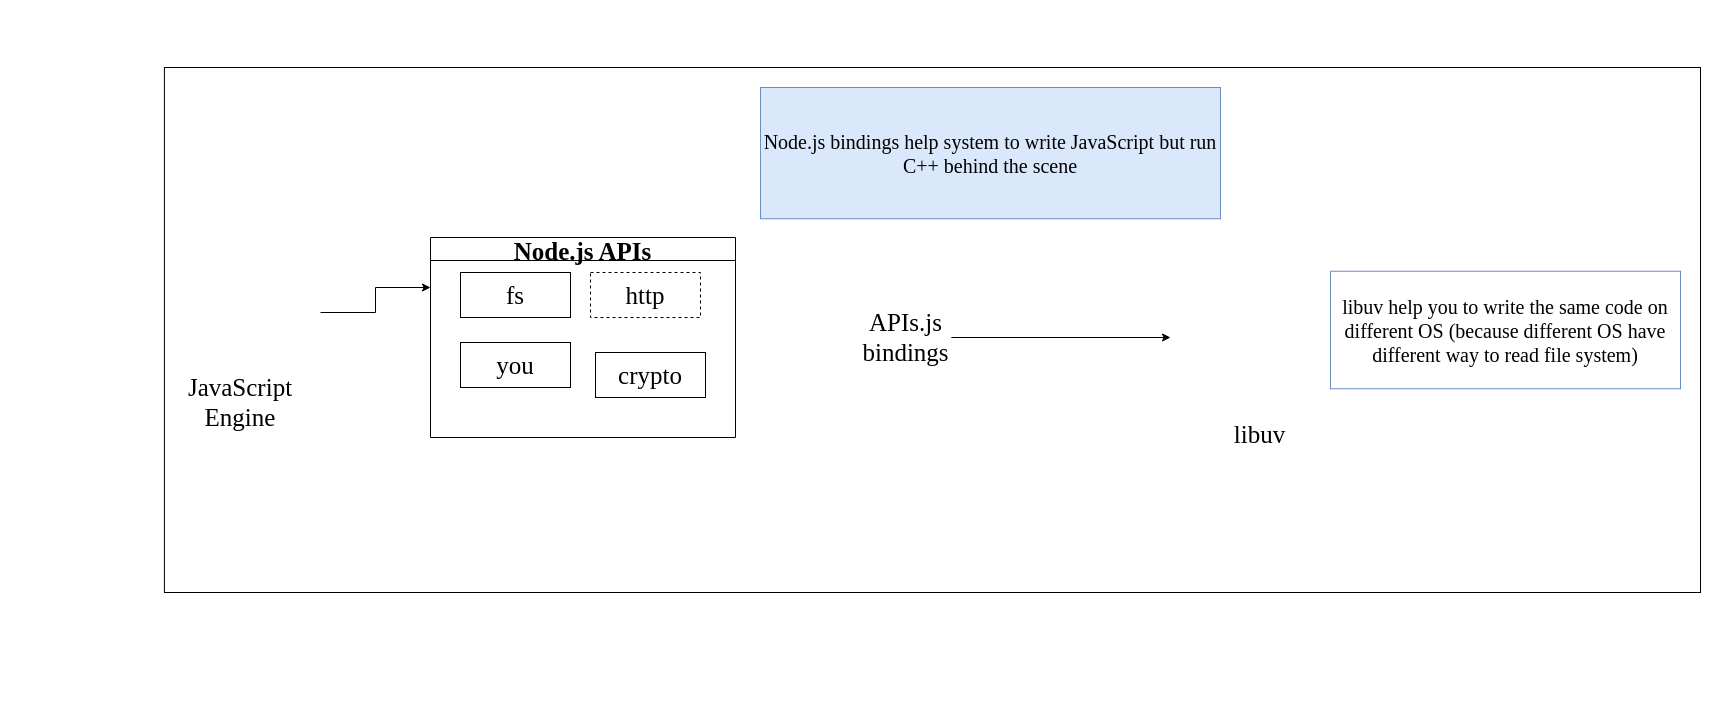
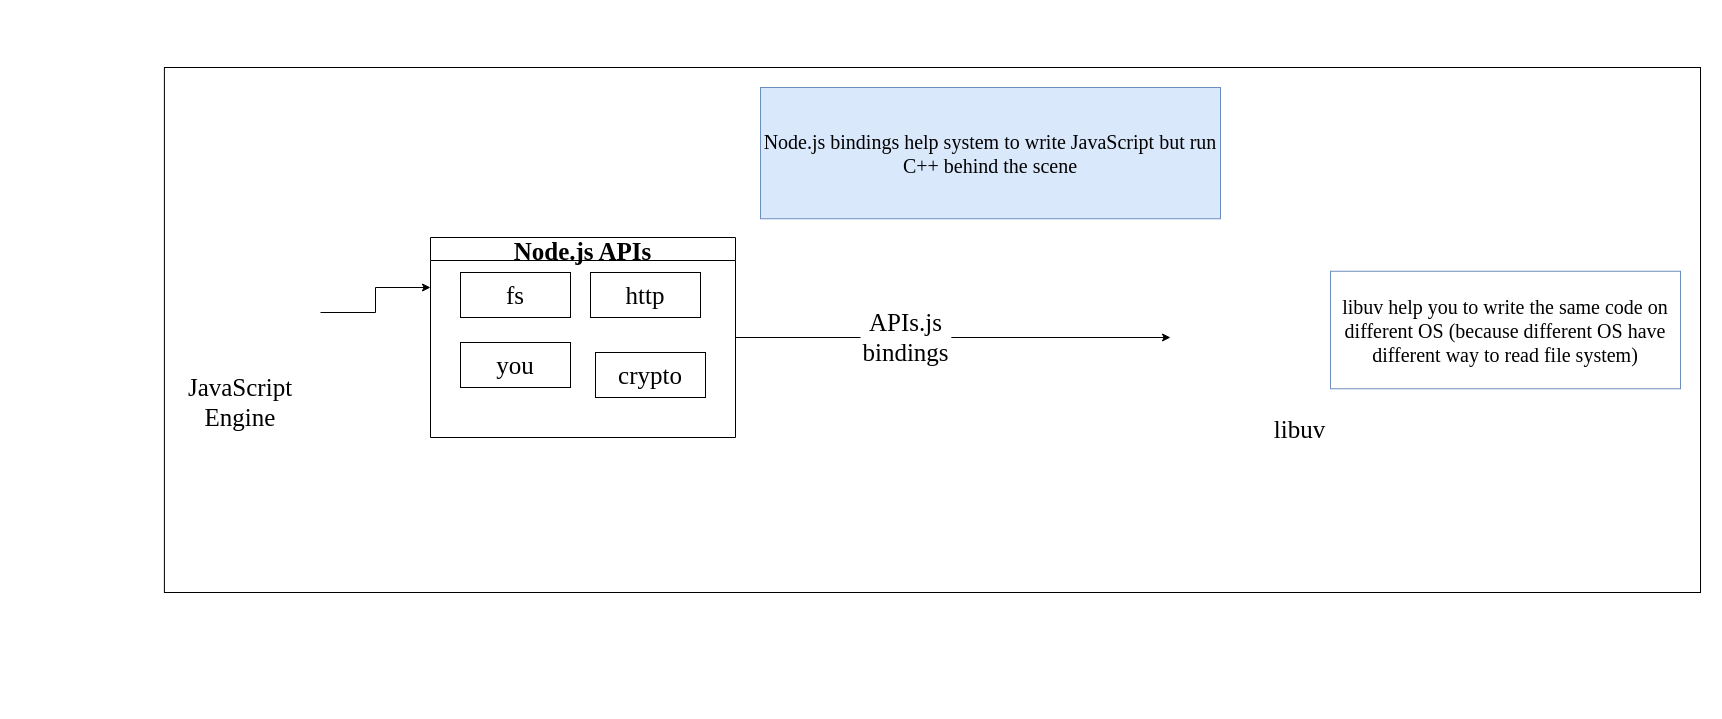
node "http": style dashed -> solid
edge "APIs.js bindings" -- "Node.js APIs": added
node "libuv": moved (1260, 435) -> (1300, 430)
